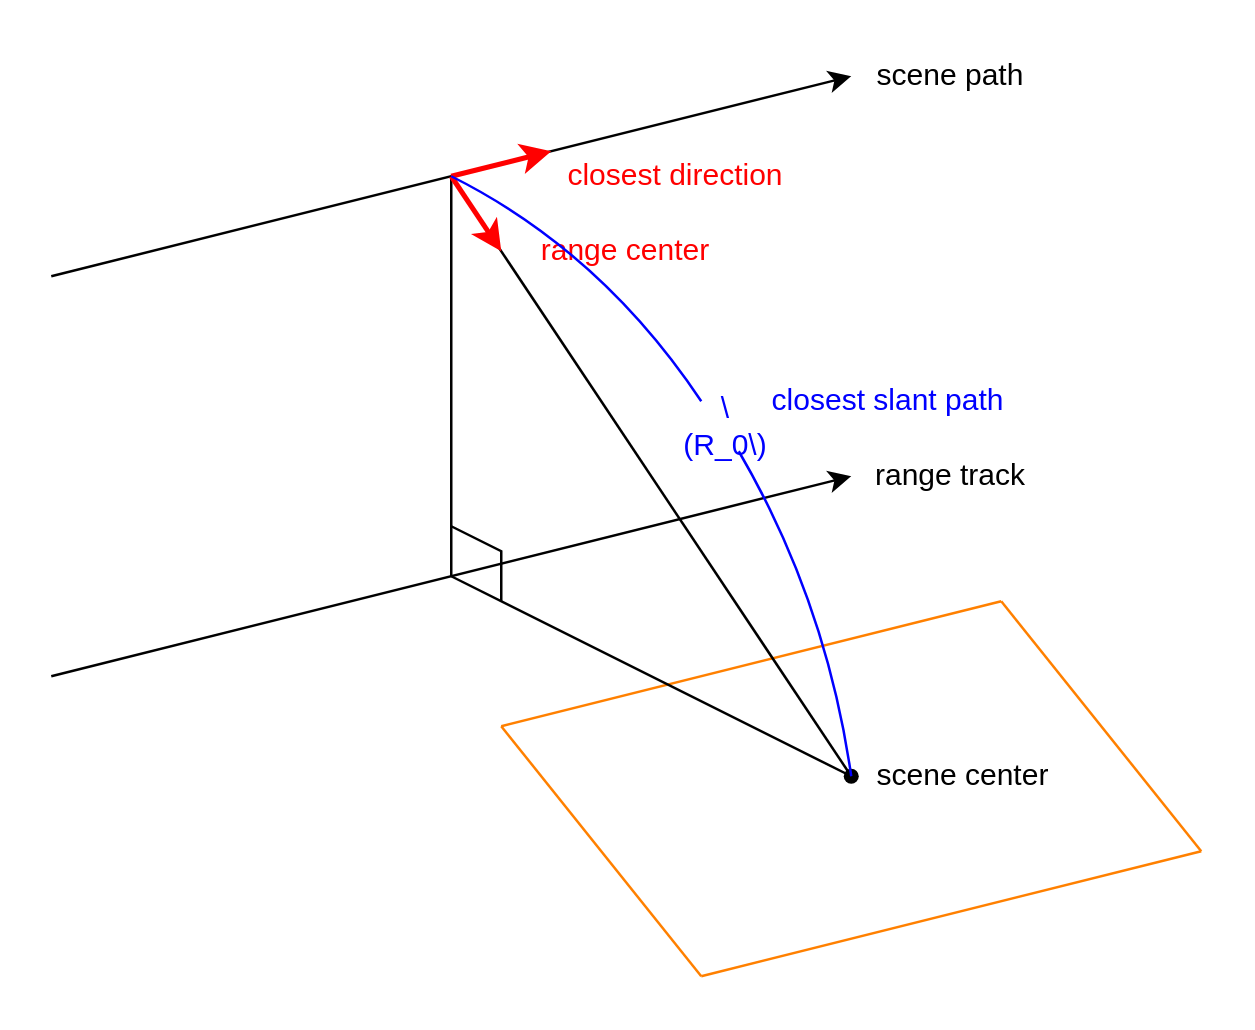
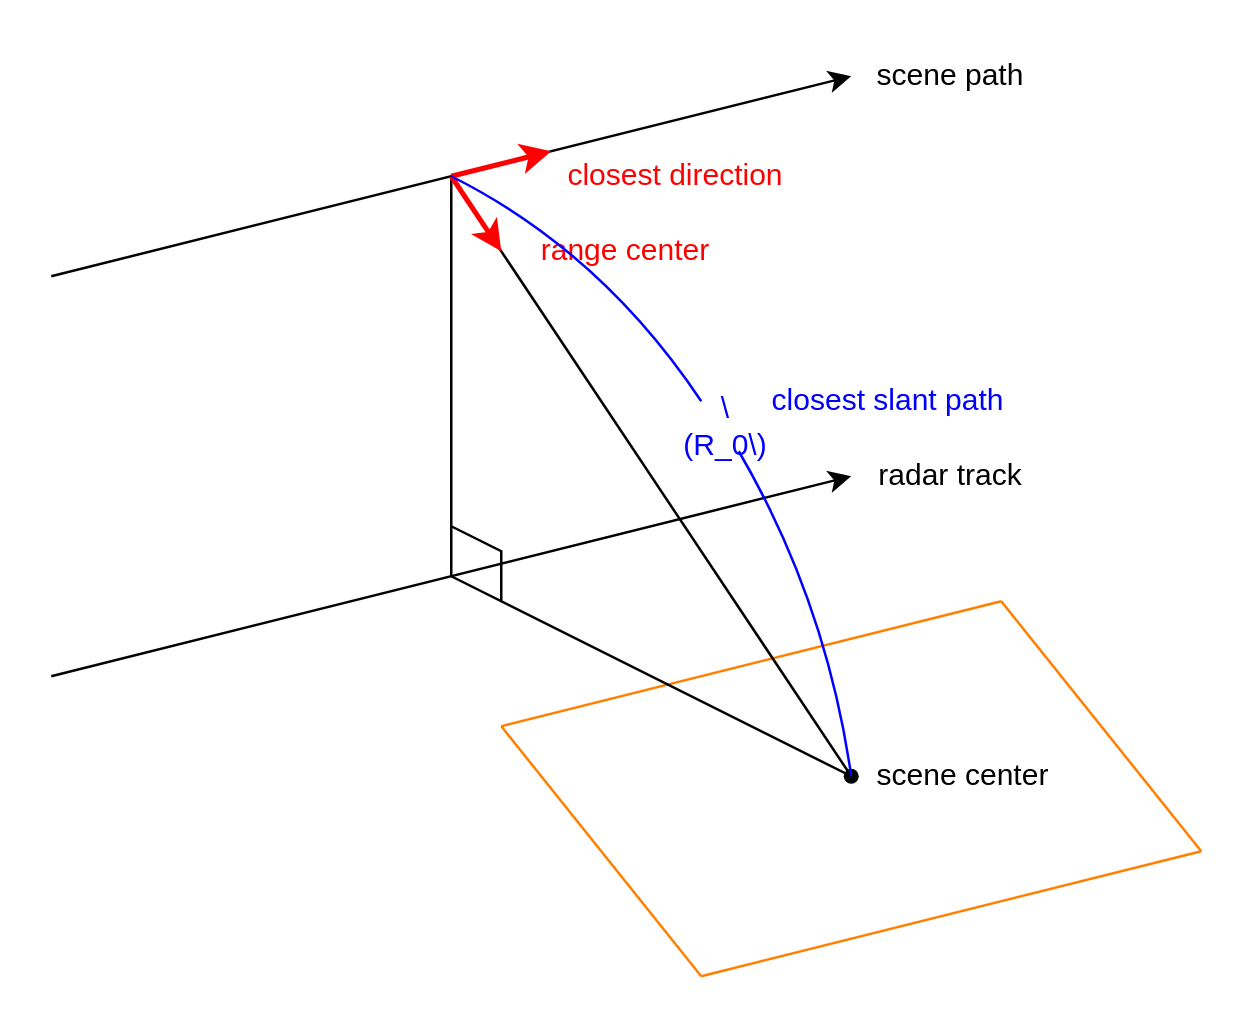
node "range track": label "range track" -> "radar track"
